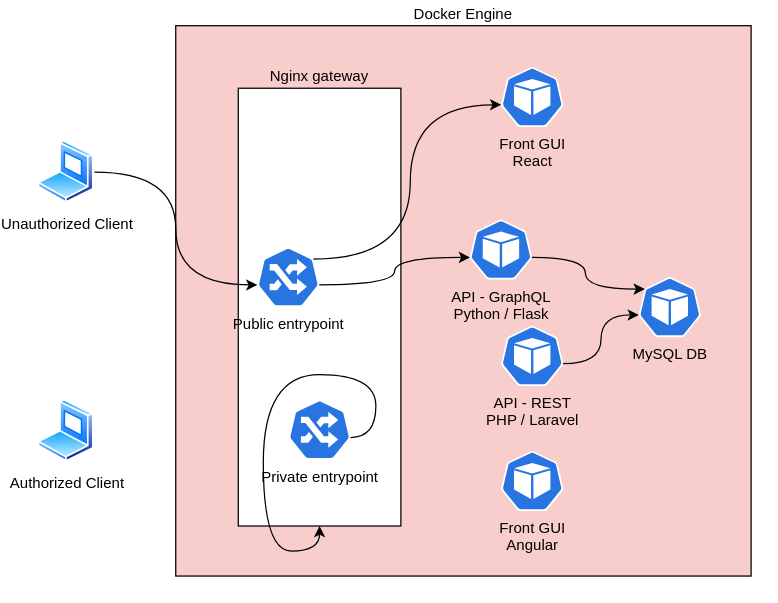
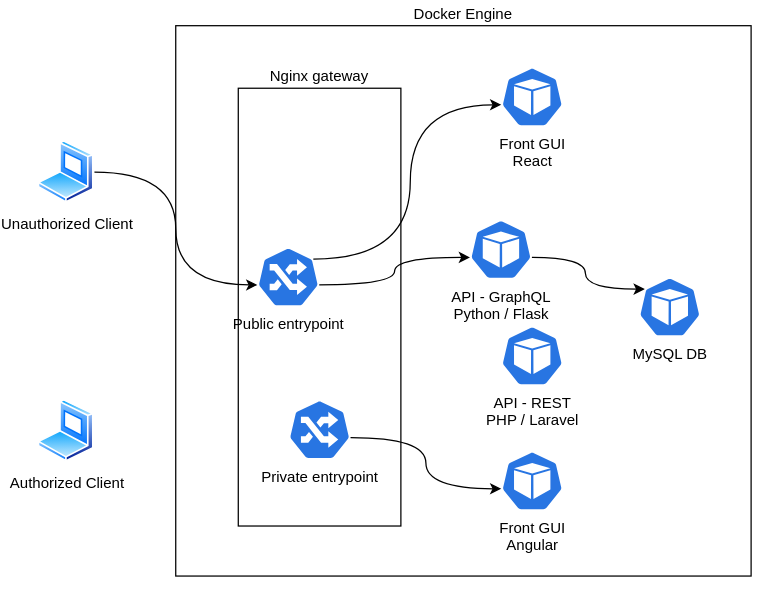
node "Docker Engine": fillcolor #f8cecc -> #ffffff
edge "API - REST PHP / Laravel" -> "MySQL DB": removed
edge "Private entrypoint" -> "Nginx gateway": now "Private entrypoint" -> "Front GUI Angular"
